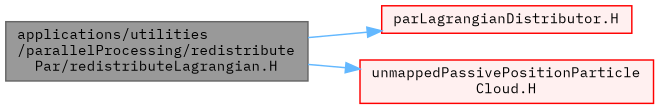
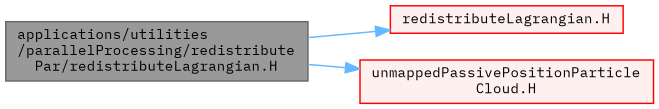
node "parLagrangianDistributor.H": label "parLagrangianDistributor.H" -> "redistributeLagrangian.H"
